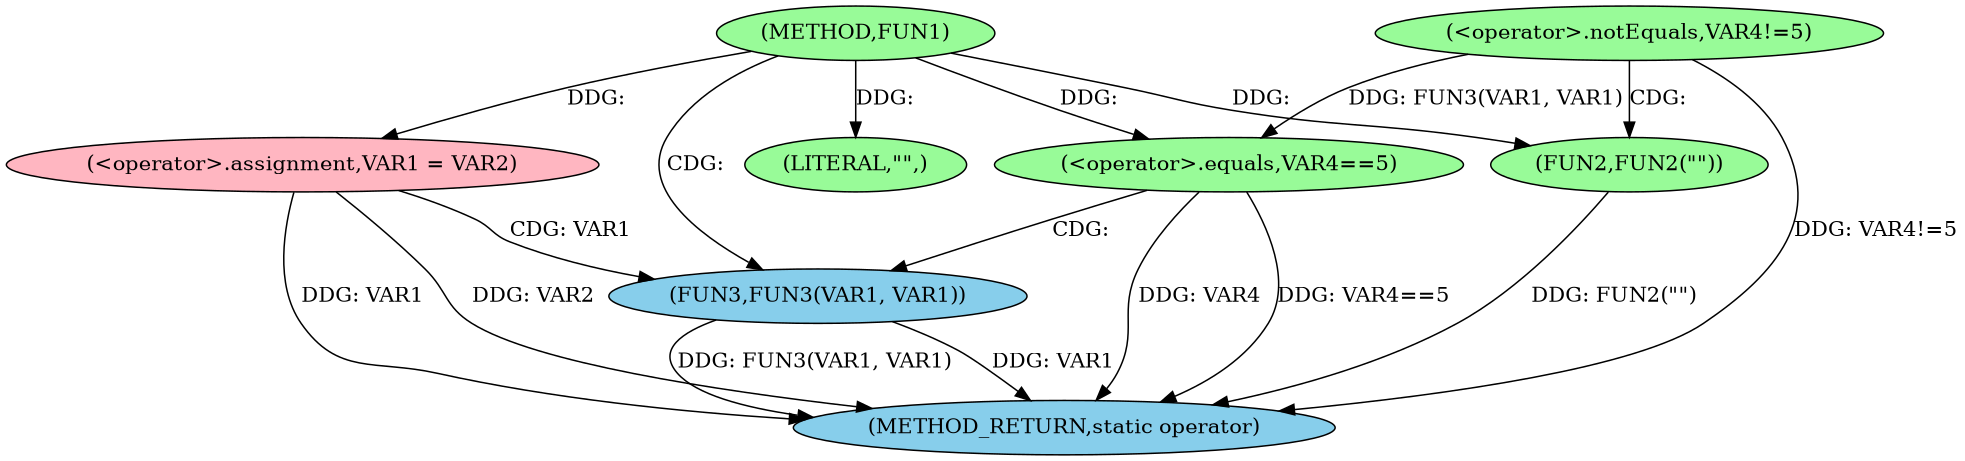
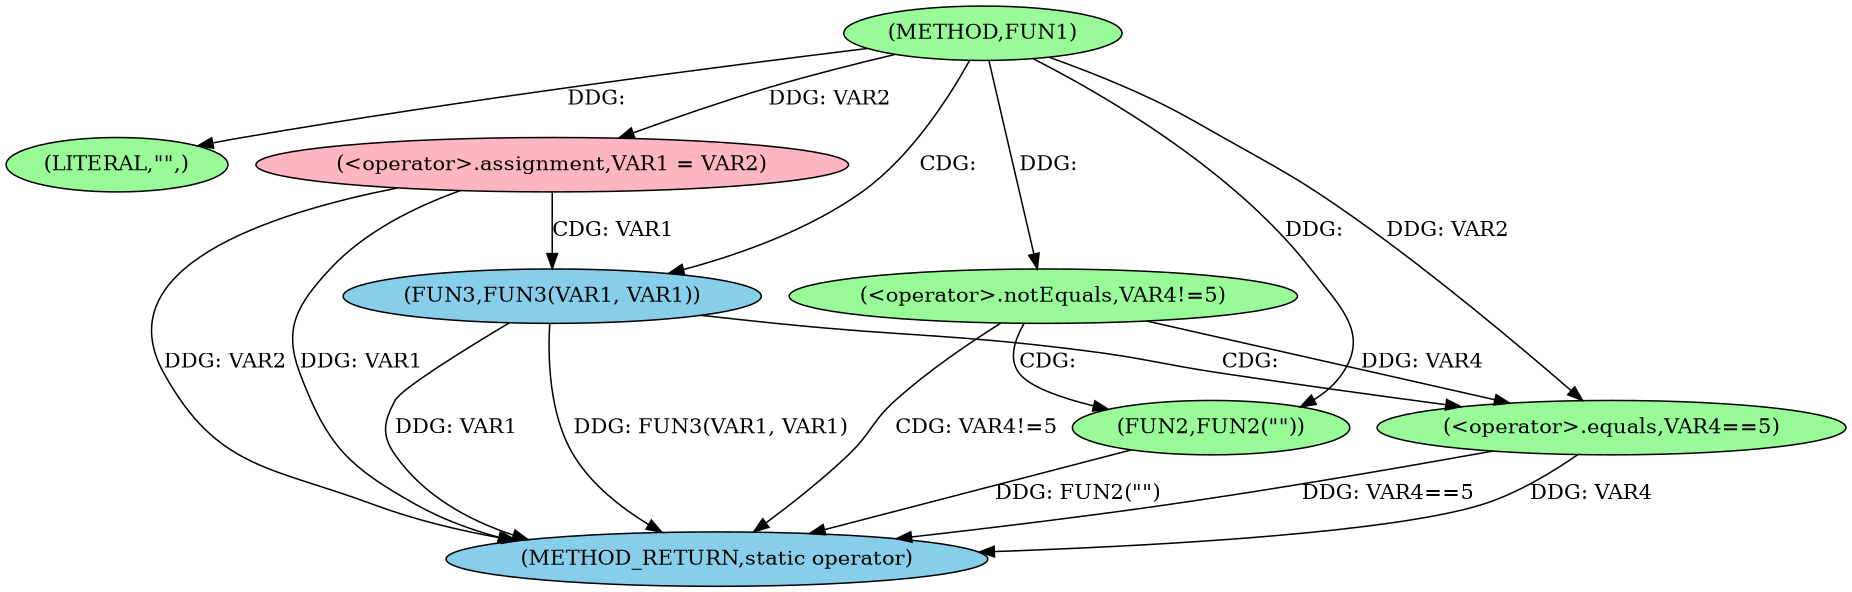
edge "(METHOD,FUN1)" -> "(<operator>.assignment,VAR1 = VAR2)": label "DDG: " -> "DDG: VAR2"
edge "(METHOD,FUN1)" -> "(<operator>.equals,VAR4==5)": label "DDG: " -> "DDG: VAR2"
edge "(<operator>.notEquals,VAR4!=5)" -> "(<operator>.equals,VAR4==5)": label "DDG: FUN3(VAR1, VAR1)" -> "DDG: VAR4"
edge "(METHOD,FUN1)" -> "(<operator>.notEquals,VAR4!=5)": added, label "DDG:"
edge "(<operator>.equals,VAR4==5)" -> "(FUN3,FUN3(VAR1, VAR1))": reversed
edge "(<operator>.notEquals,VAR4!=5)" -> "(METHOD_RETURN,static operator)": label "DDG: VAR4!=5" -> "CDG: VAR4!=5"
